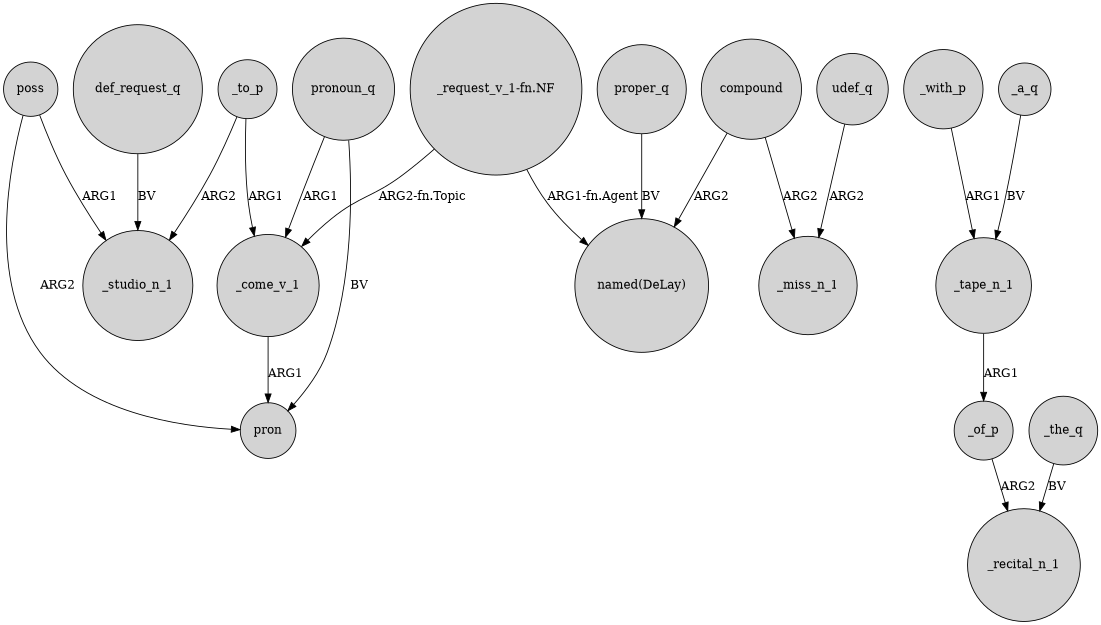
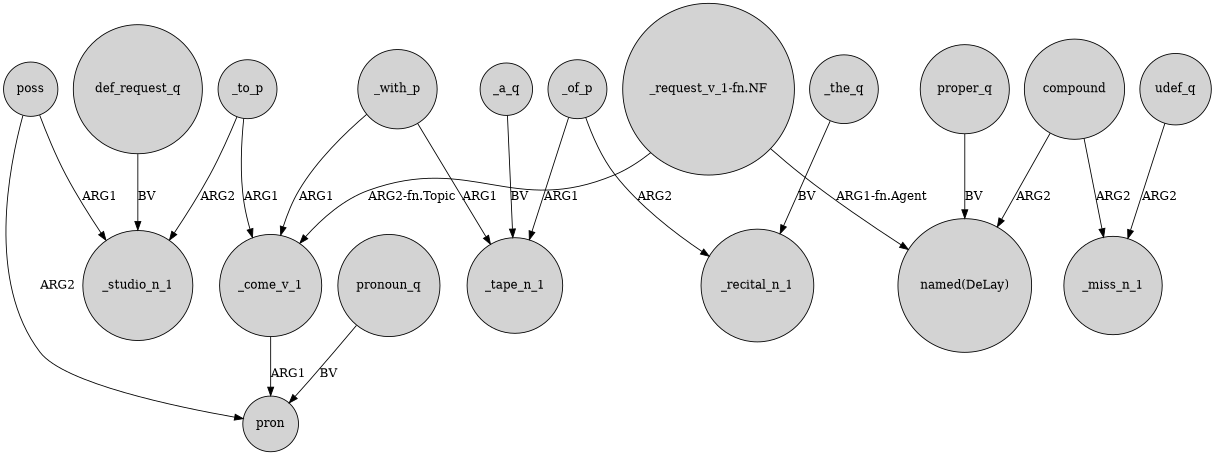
edge "pronoun_q" -> "_come_v_1": now "_with_p" -> "_come_v_1"
edge "_tape_n_1" -> "_of_p": reversed
